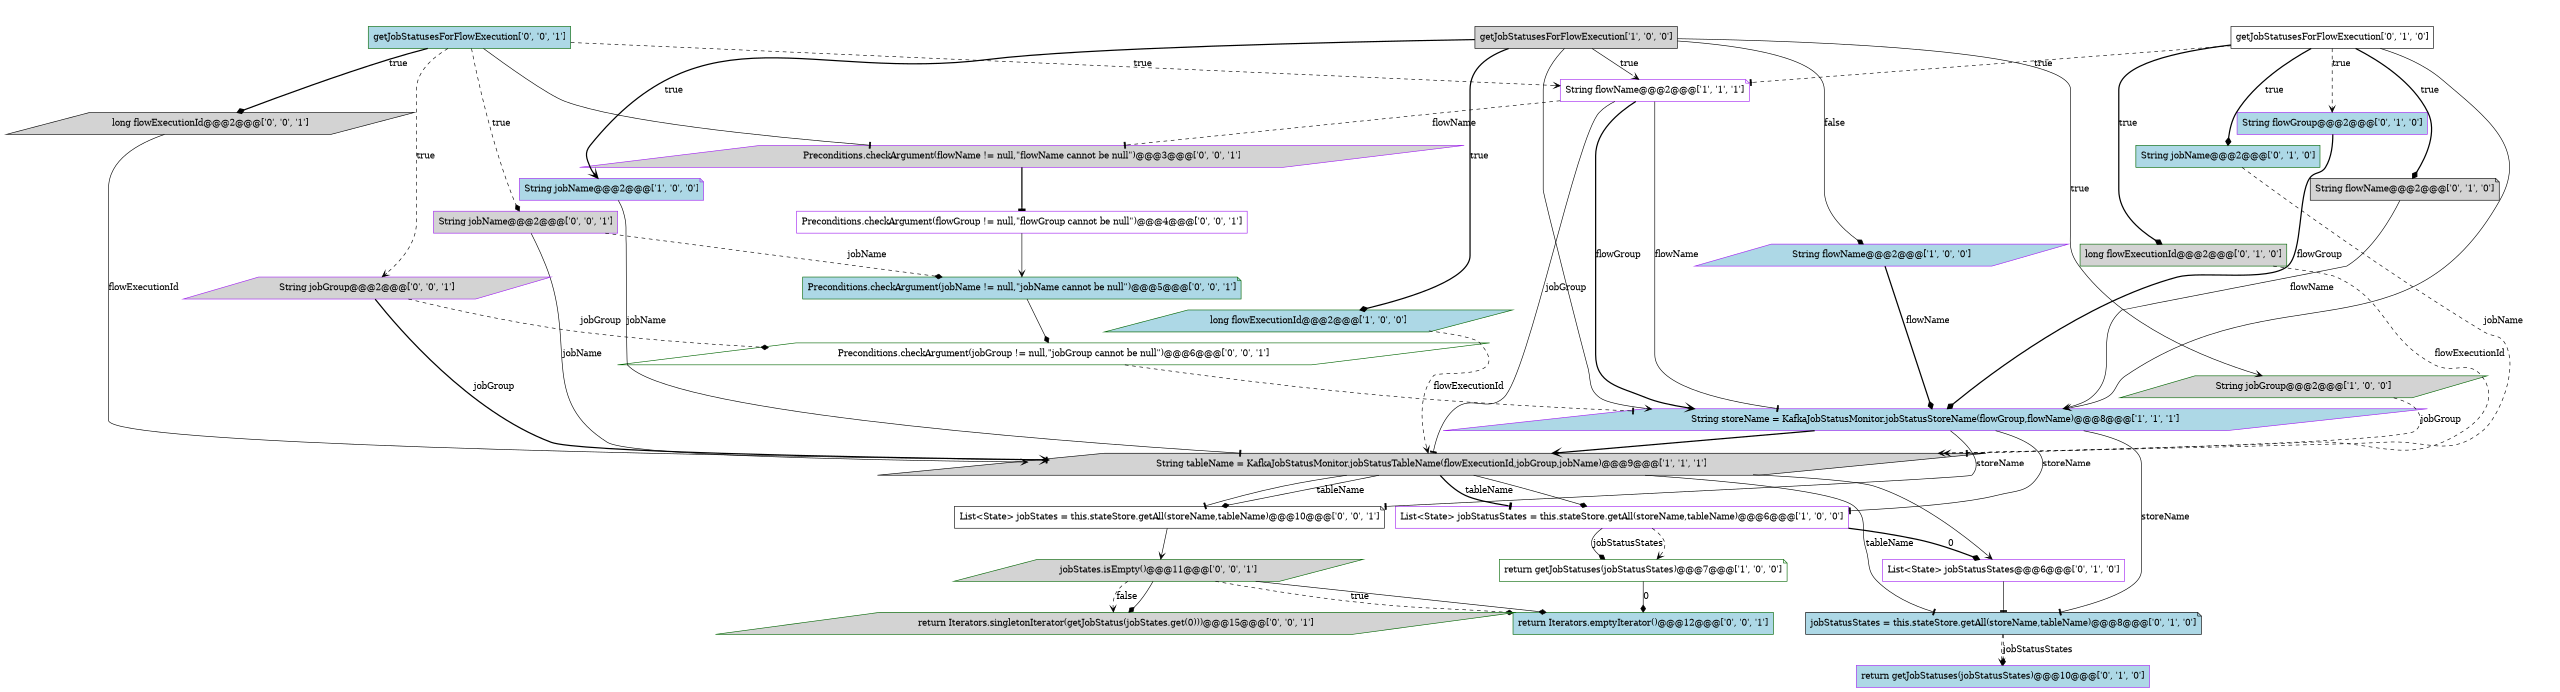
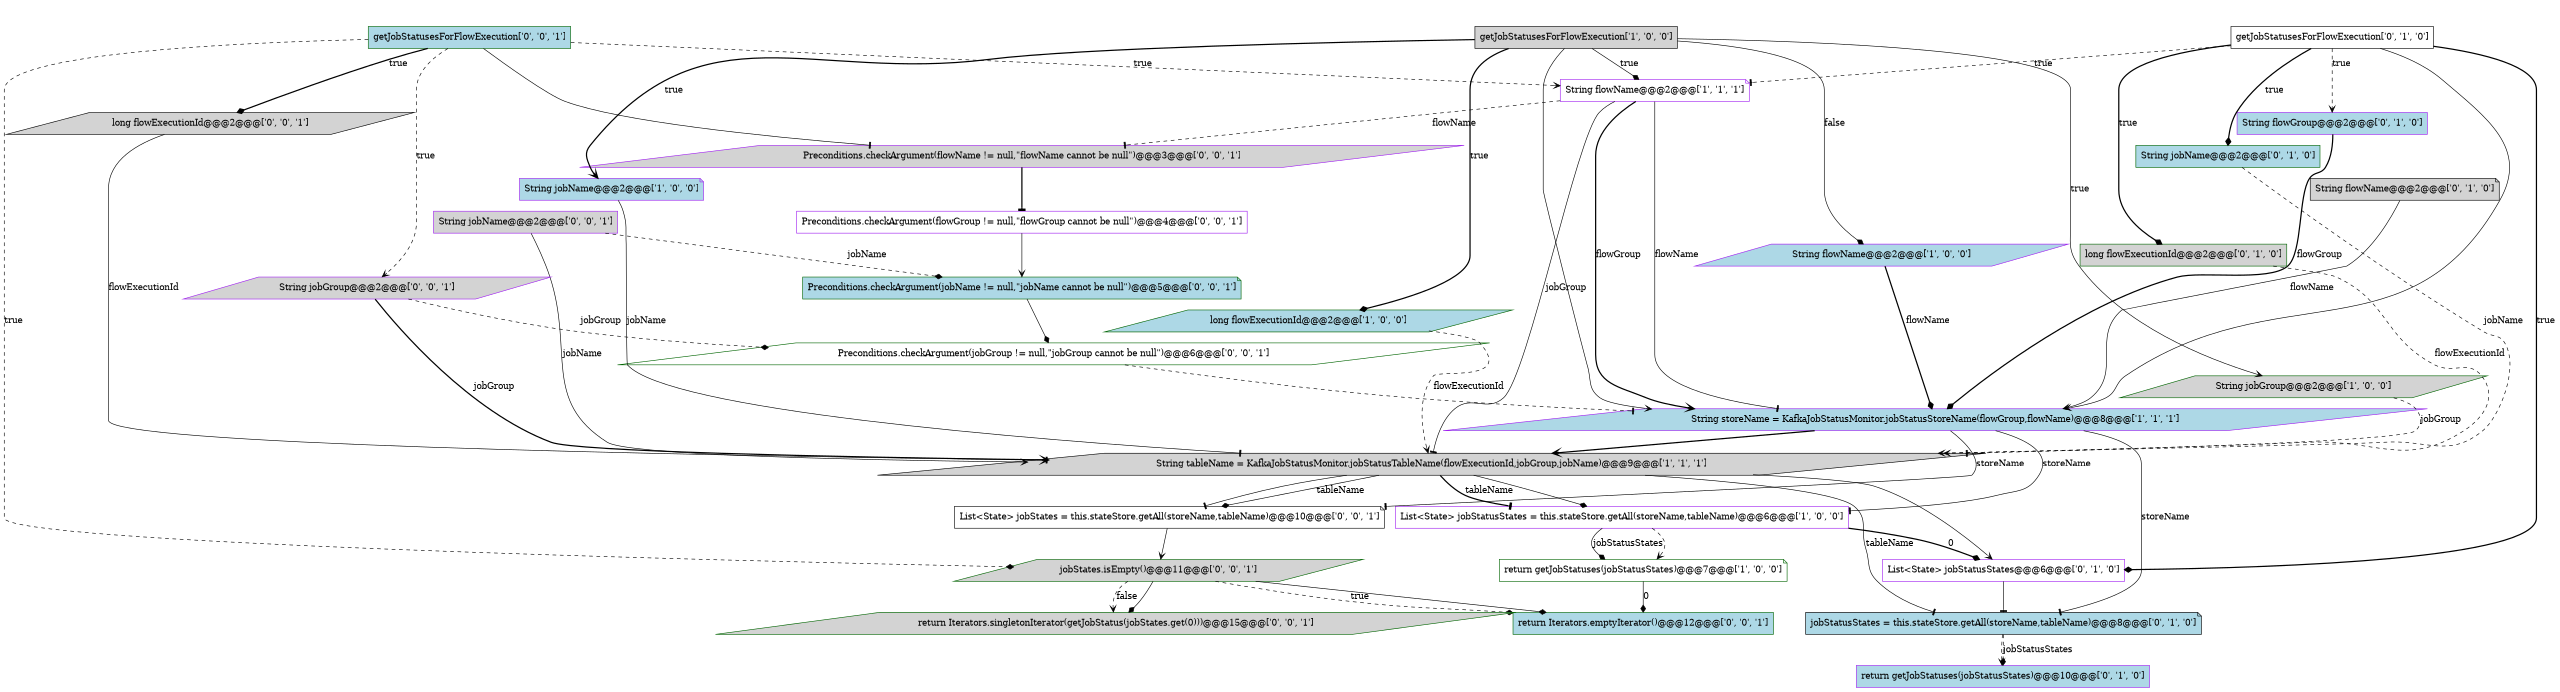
edge "getJobStatusesForFlowExecution['1', '0', '0']" -> "String flowName@@@2@@@['1', '1', '1']": arrowhead vee -> diamond
edge "getJobStatusesForFlowExecution['0', '1', '0']" -> "String flowName@@@2@@@['0', '1', '0']": now "getJobStatusesForFlowExecution['0', '1', '0']" -> "List<State> jobStatusStates@@@6@@@['0', '1', '0']"
edge "getJobStatusesForFlowExecution['0', '0', '1']" -> "String jobName@@@2@@@['0', '0', '1']": now "getJobStatusesForFlowExecution['0', '0', '1']" -> "jobStates.isEmpty()@@@11@@@['0', '0', '1']"
